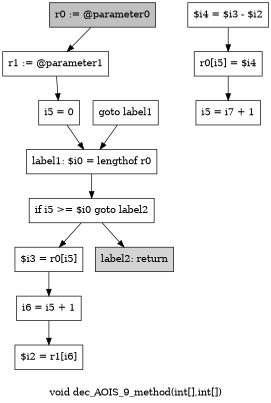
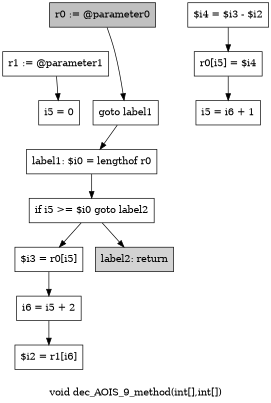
edge "r0 := @parameter0" -> "r1 := @parameter1": now "r0 := @parameter0" -> "goto label1"
node "i5 = i7 + 1": label "i5 = i7 + 1" -> "i5 = i6 + 1"
edge "i5 = 0" -> "label1: $i0 = lengthof r0": removed
node "i6 = i5 + 1": label "i6 = i5 + 1" -> "i6 = i5 + 2"
